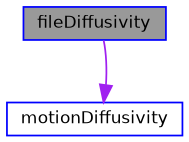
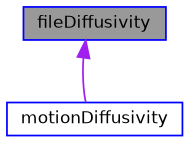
edge "fileDiffusivity" -> "motionDiffusivity": reversed
